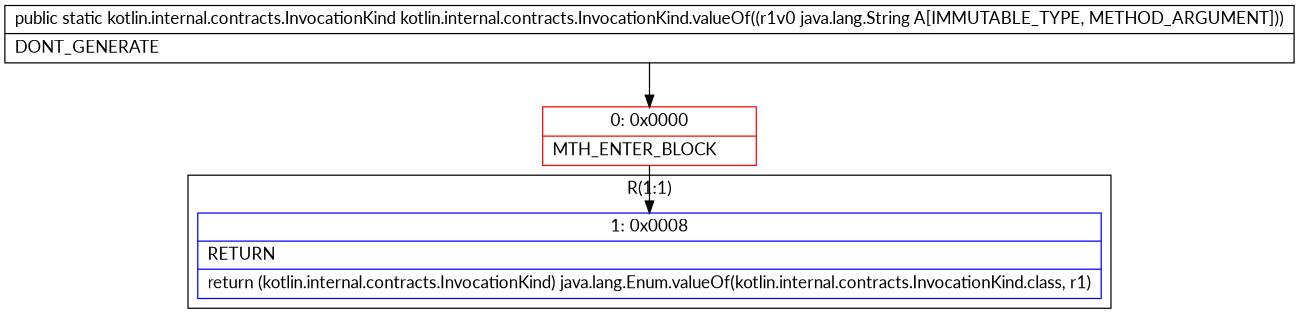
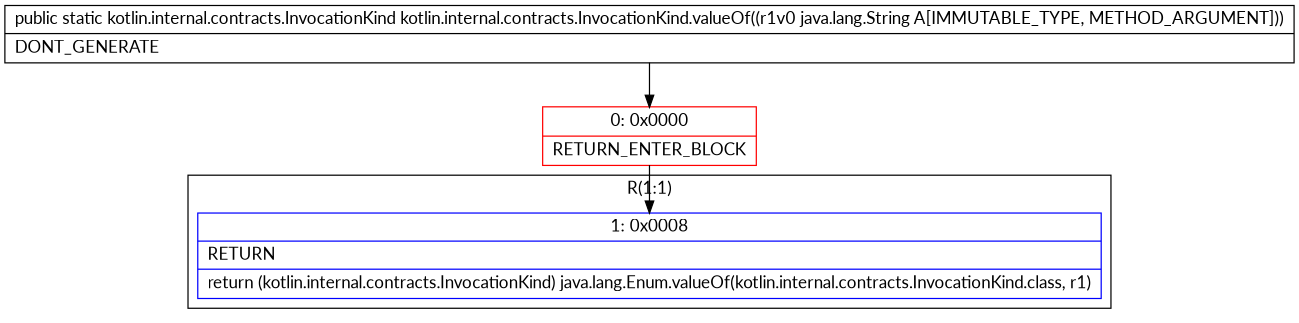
node "0: 0x0000": text "MTH_ENTER_BLOCK" -> "RETURN_ENTER_BLOCK"
